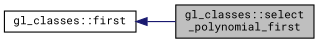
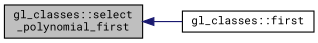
edge "gl_classes::select _polynomial_first" -> "gl_classes::first": reversed
